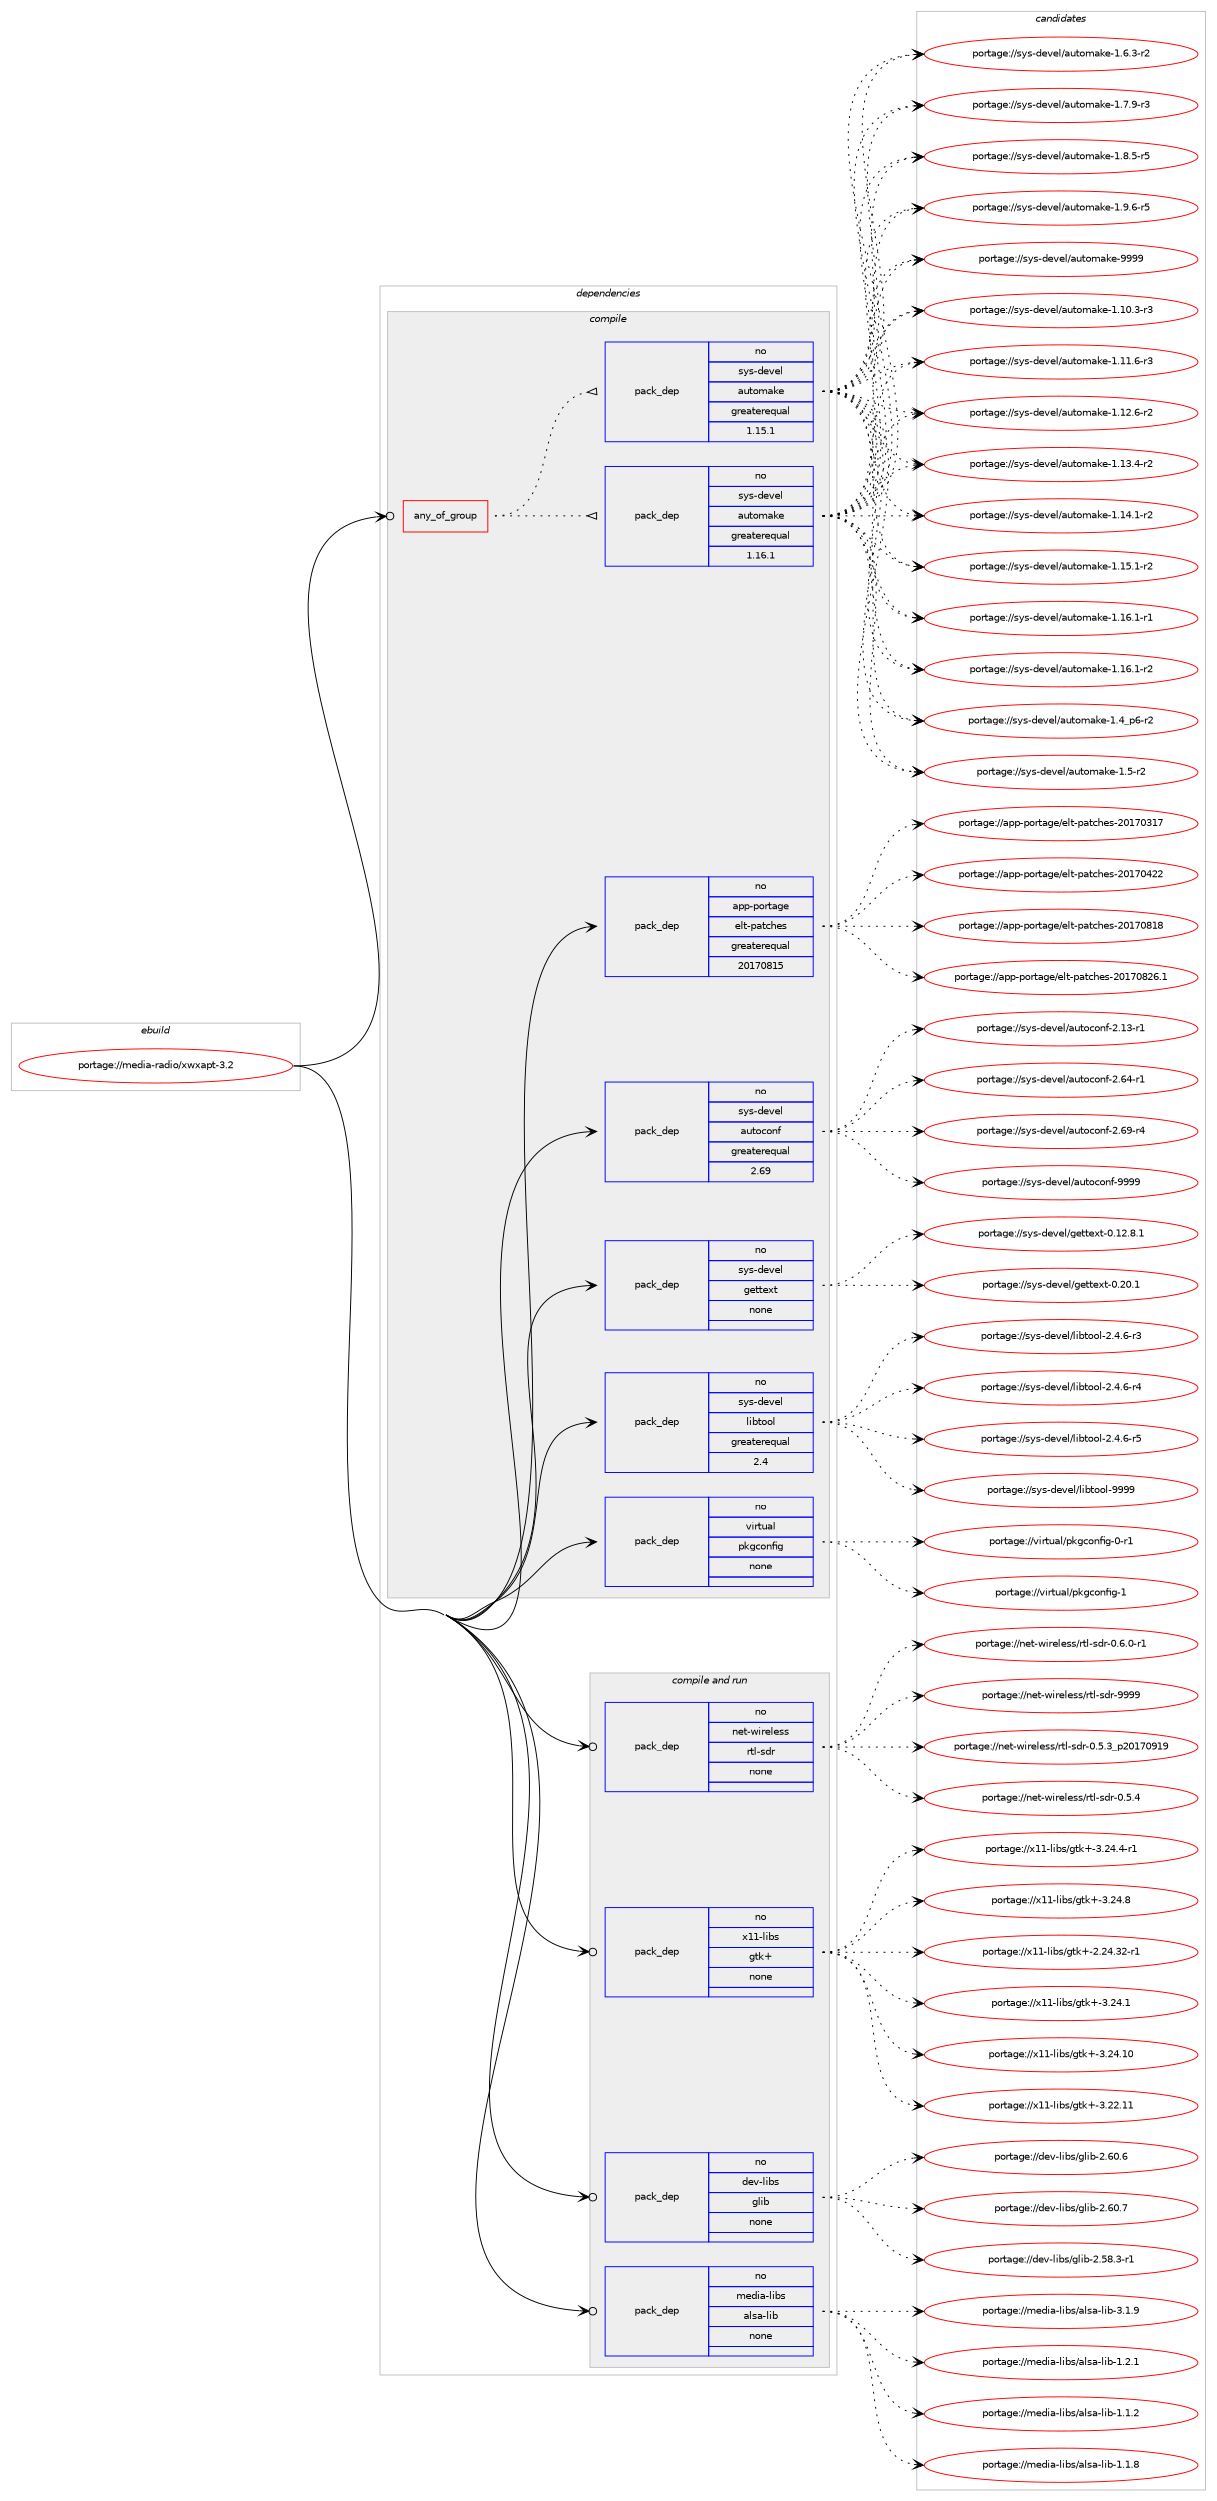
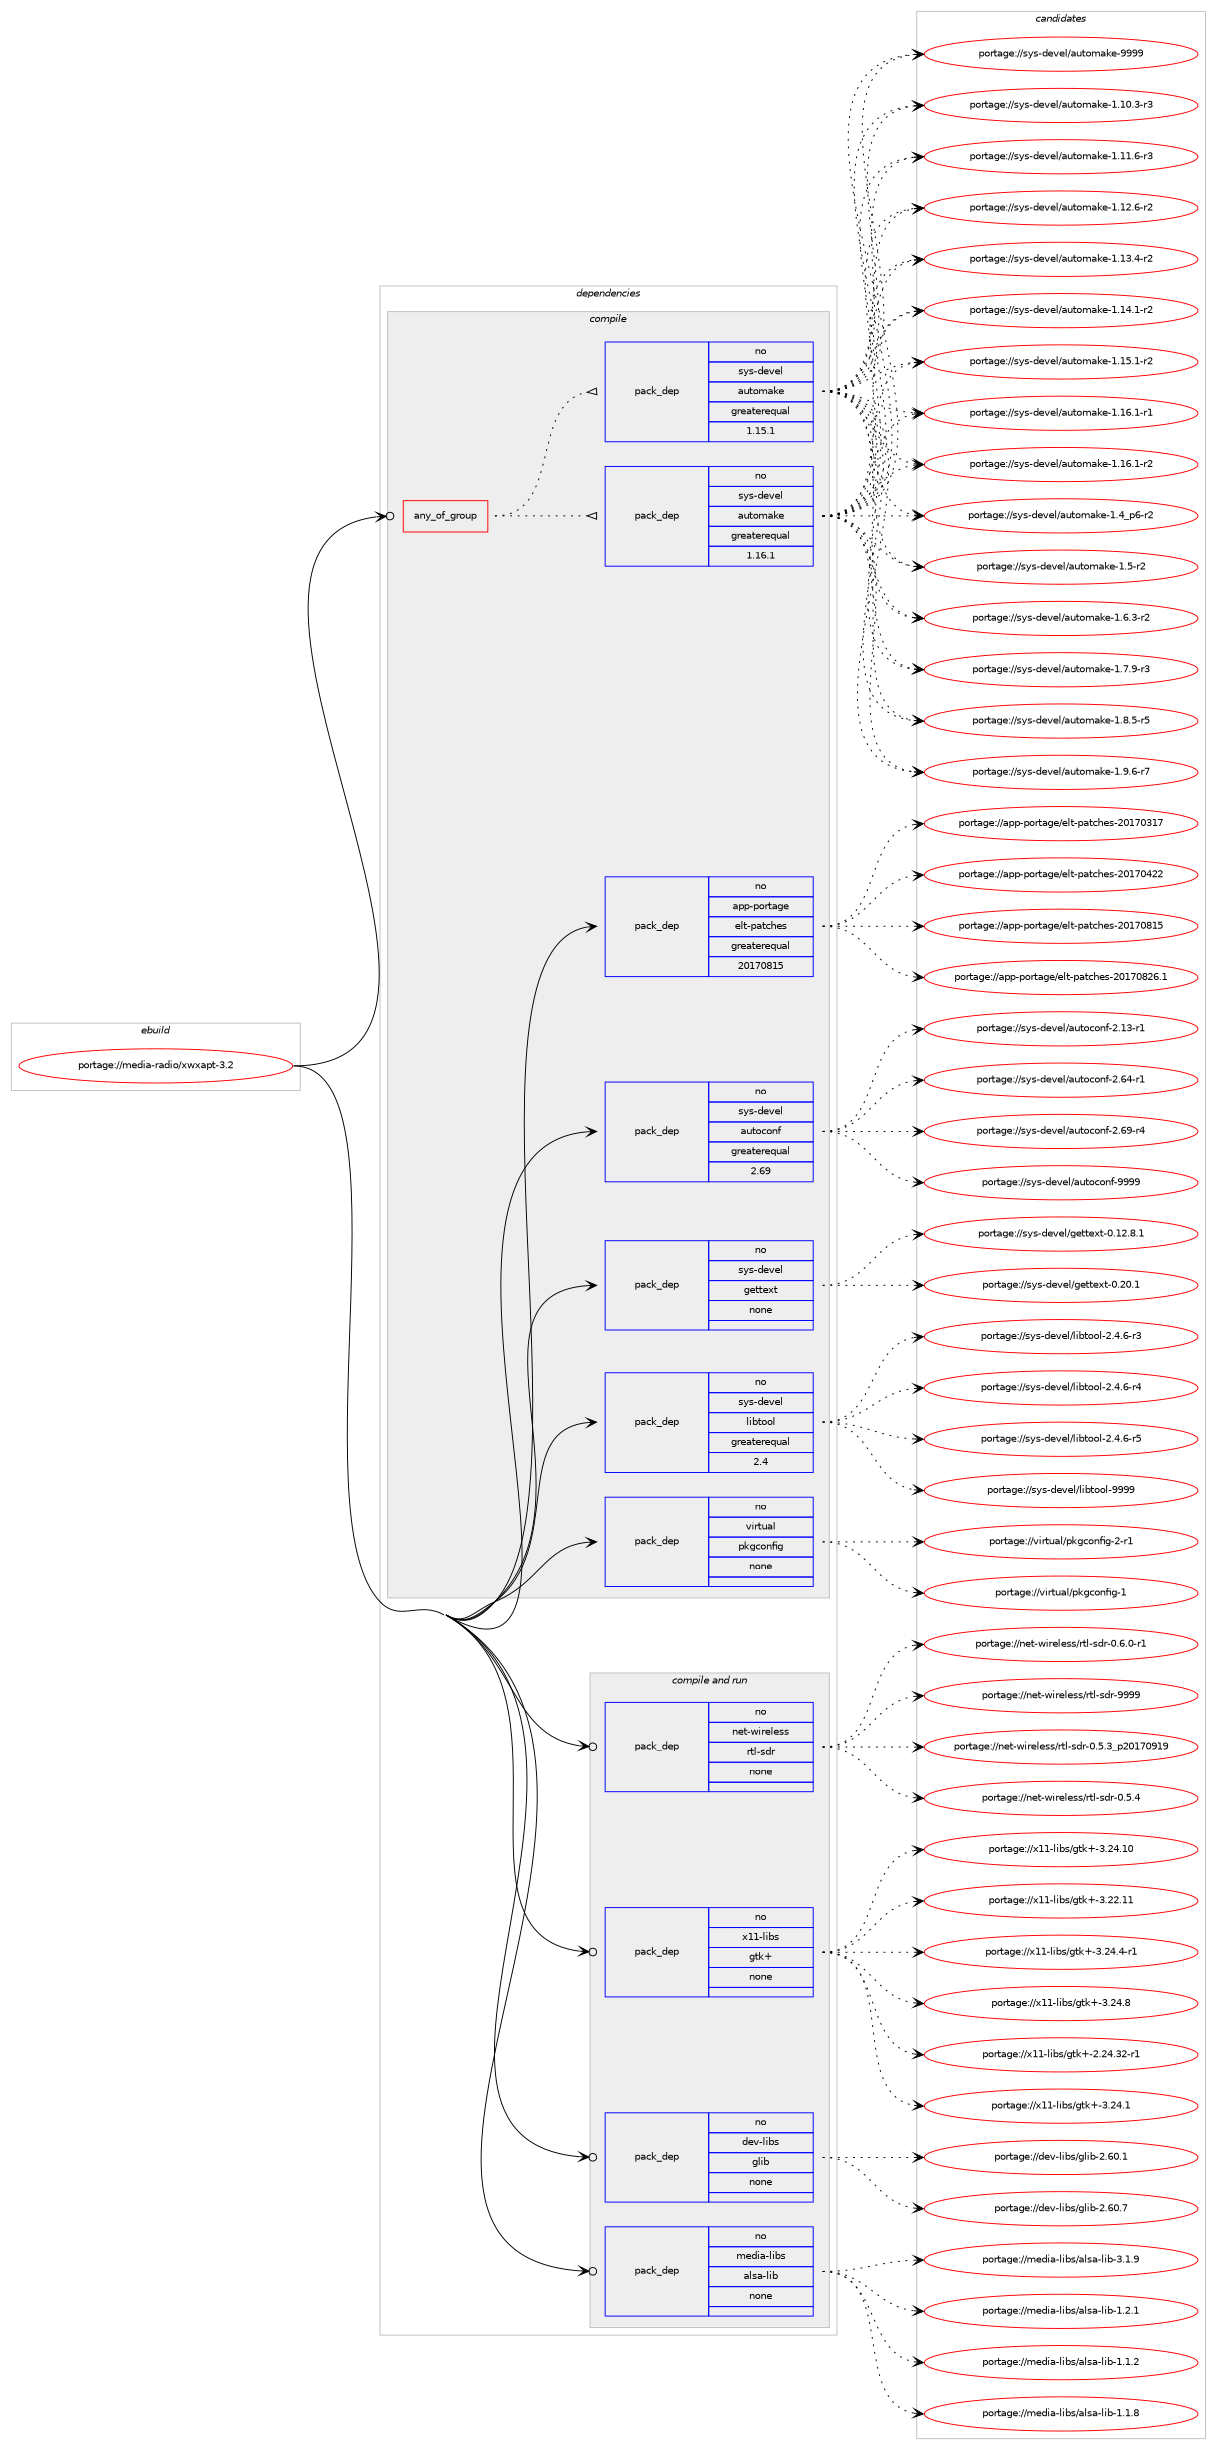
node "portage://sys-devel/automake-1.9.6-r5": label "portage://sys-devel/automake-1.9.6-r5" -> "portage://sys-devel/automake-1.9.6-r7"
node "portage://app-portage/elt-patches-20170818": label "portage://app-portage/elt-patches-20170818" -> "portage://app-portage/elt-patches-20170815"
node "portage://virtual/pkgconfig-0-r1": label "portage://virtual/pkgconfig-0-r1" -> "portage://virtual/pkgconfig-2-r1"
node "portage://dev-libs/glib-2.60.6": label "portage://dev-libs/glib-2.60.6" -> "portage://dev-libs/glib-2.60.1"
node "portage://dev-libs/glib-2.58.3-r1": removed
